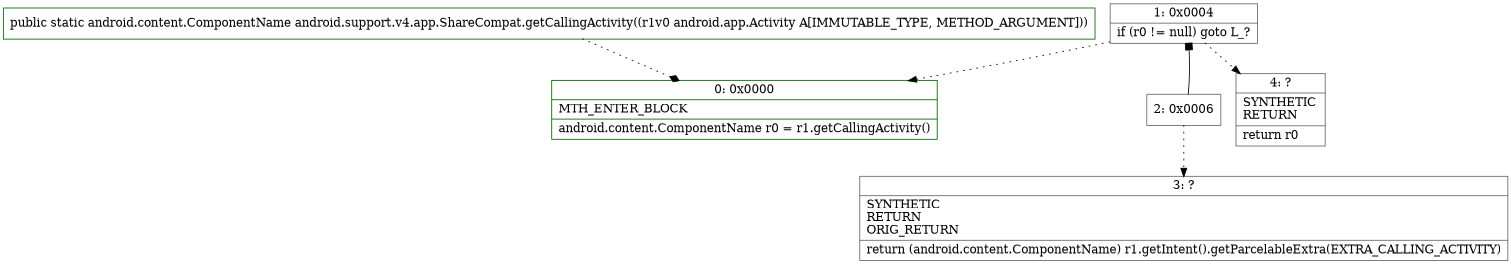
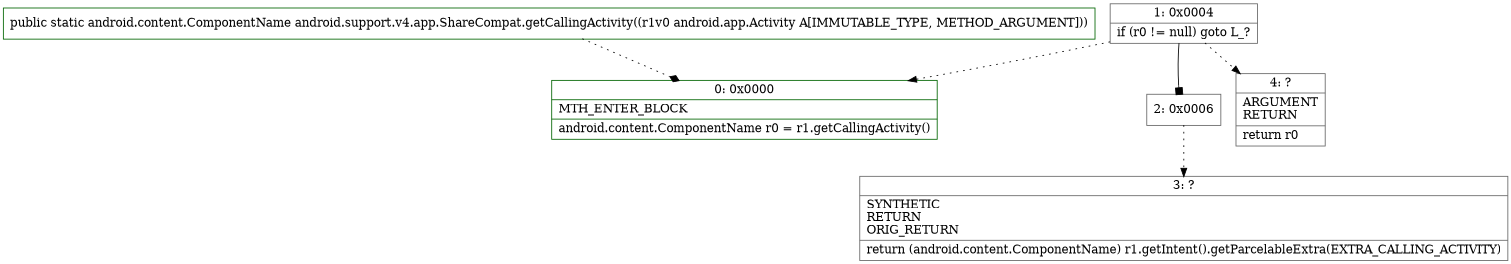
edge "2: 0x0006" -> "1: 0x0004": reversed
node "4: ?": text "SYNTHETIC" -> "ARGUMENT"
